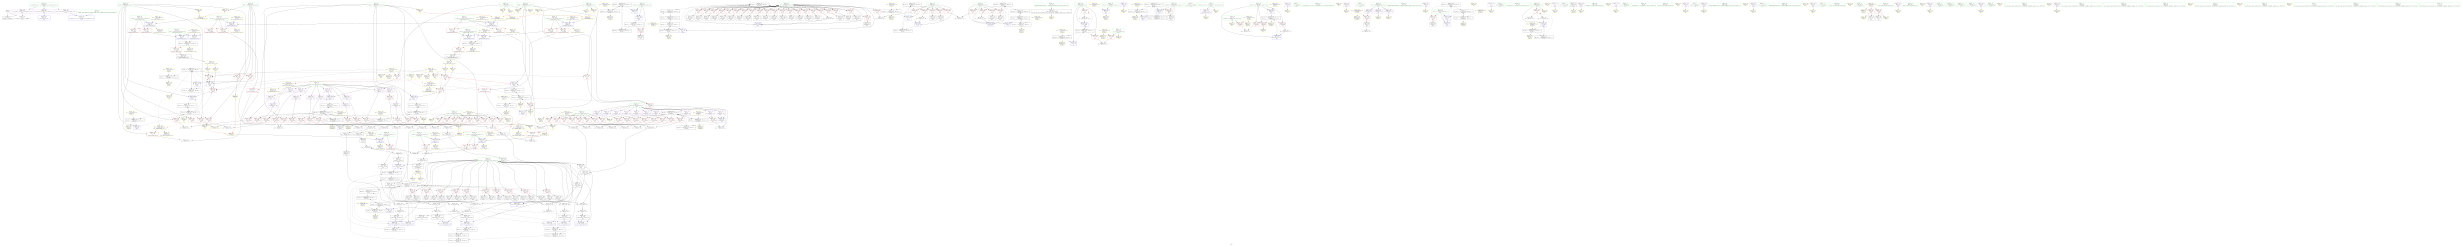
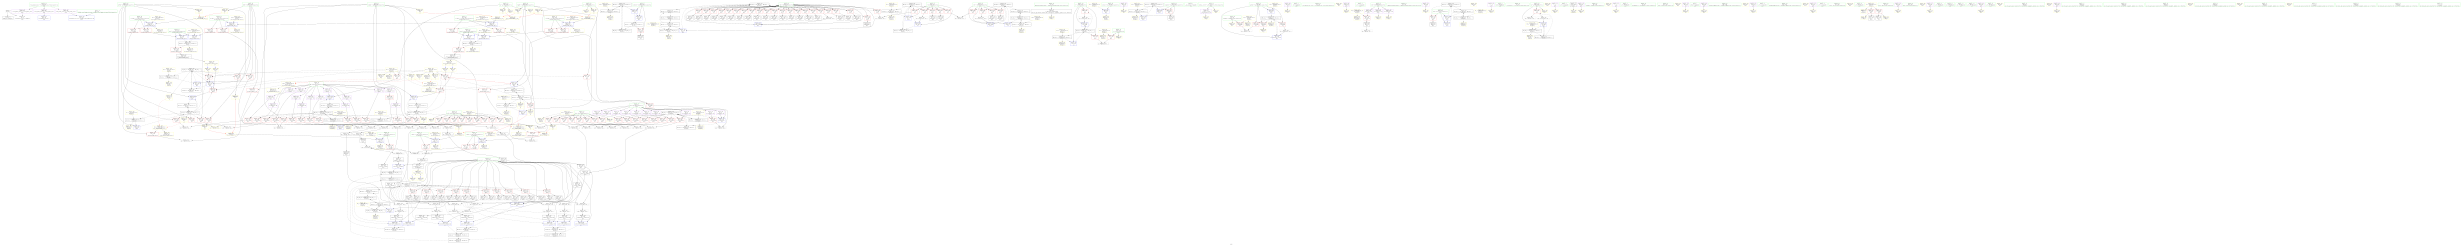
node "NodeID: 564": removed
node "NodeID: 161": added
node "NodeID: 141": added
